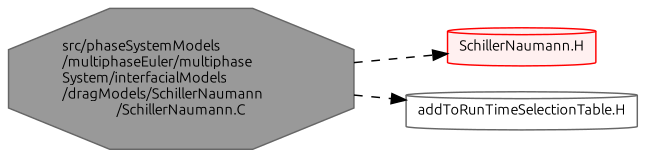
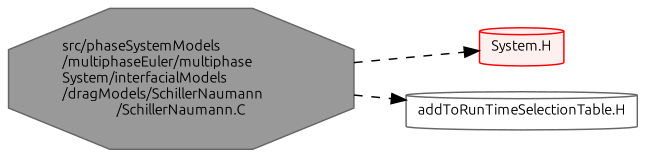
node "SchillerNaumann.H": label "SchillerNaumann.H" -> "System.H"
